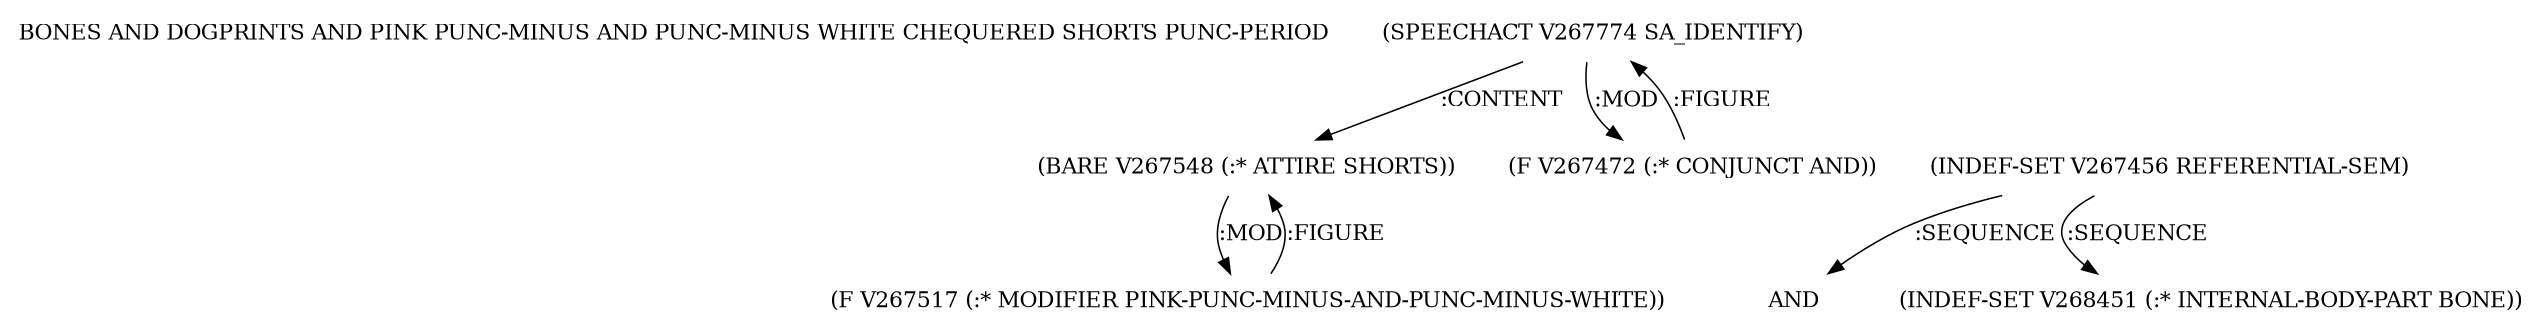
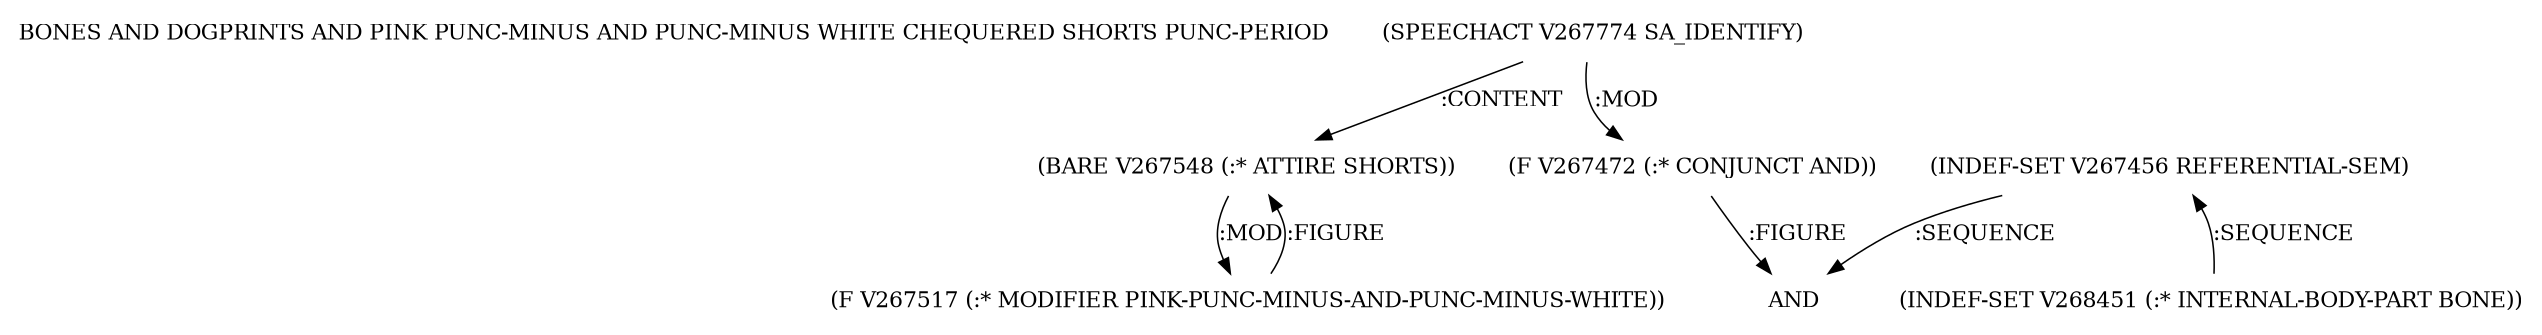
edge "(F V267472 (:* CONJUNCT AND))" -> "(SPEECHACT V267774 SA_IDENTIFY)": now "(F V267472 (:* CONJUNCT AND))" -> "AND"
edge "(INDEF-SET V267456 REFERENTIAL-SEM)" -> "(INDEF-SET V268451 (:* INTERNAL-BODY-PART BONE))": reversed
